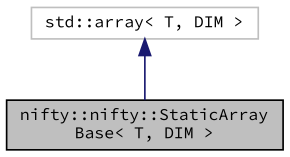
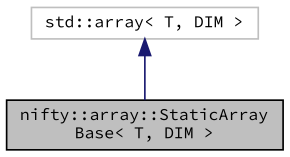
node "nifty::nifty::StaticArray Base< T, DIM >": label "nifty::nifty::StaticArray Base< T, DIM >" -> "nifty::array::StaticArray Base< T, DIM >"
